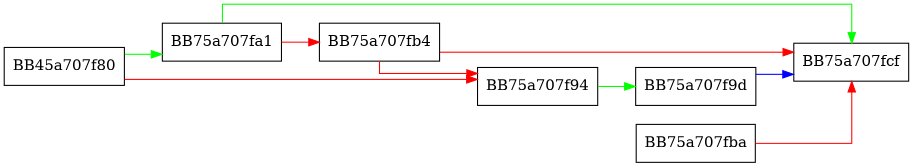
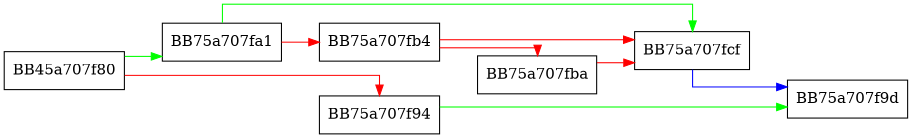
edge "BB75a707fb4" -> "BB75a707f94": now "BB75a707fb4" -> "BB75a707fba"
edge "BB75a707f9d" -> "BB75a707fcf": reversed
